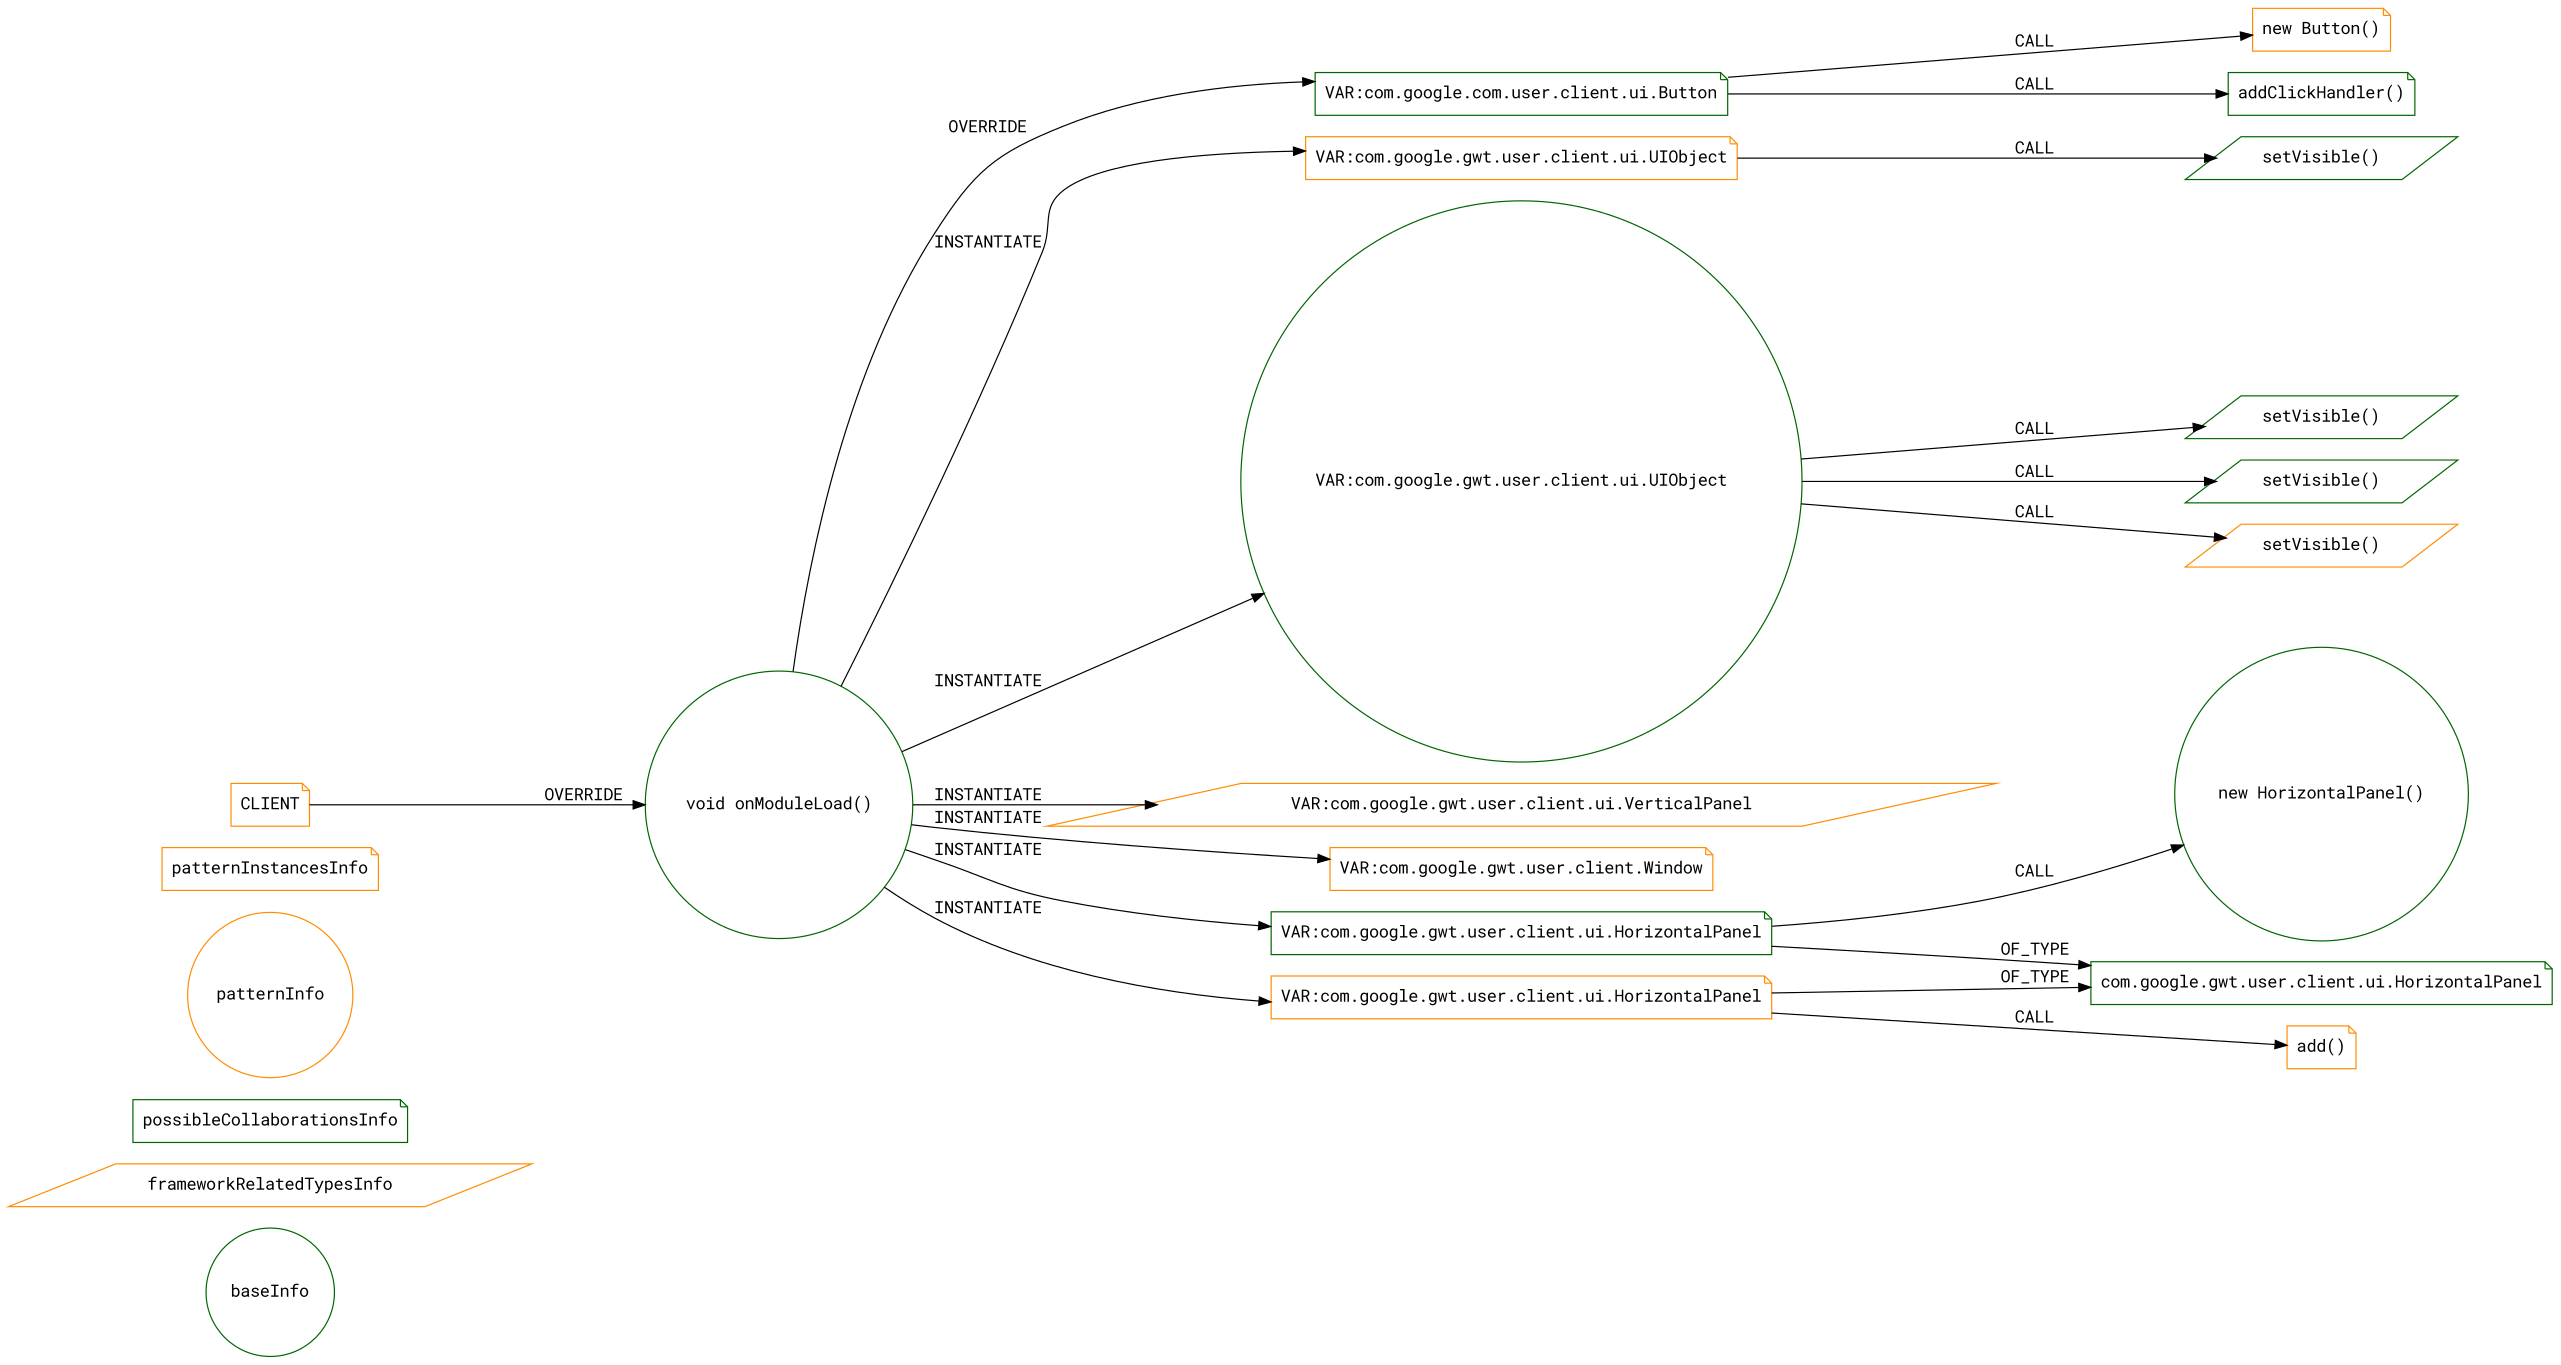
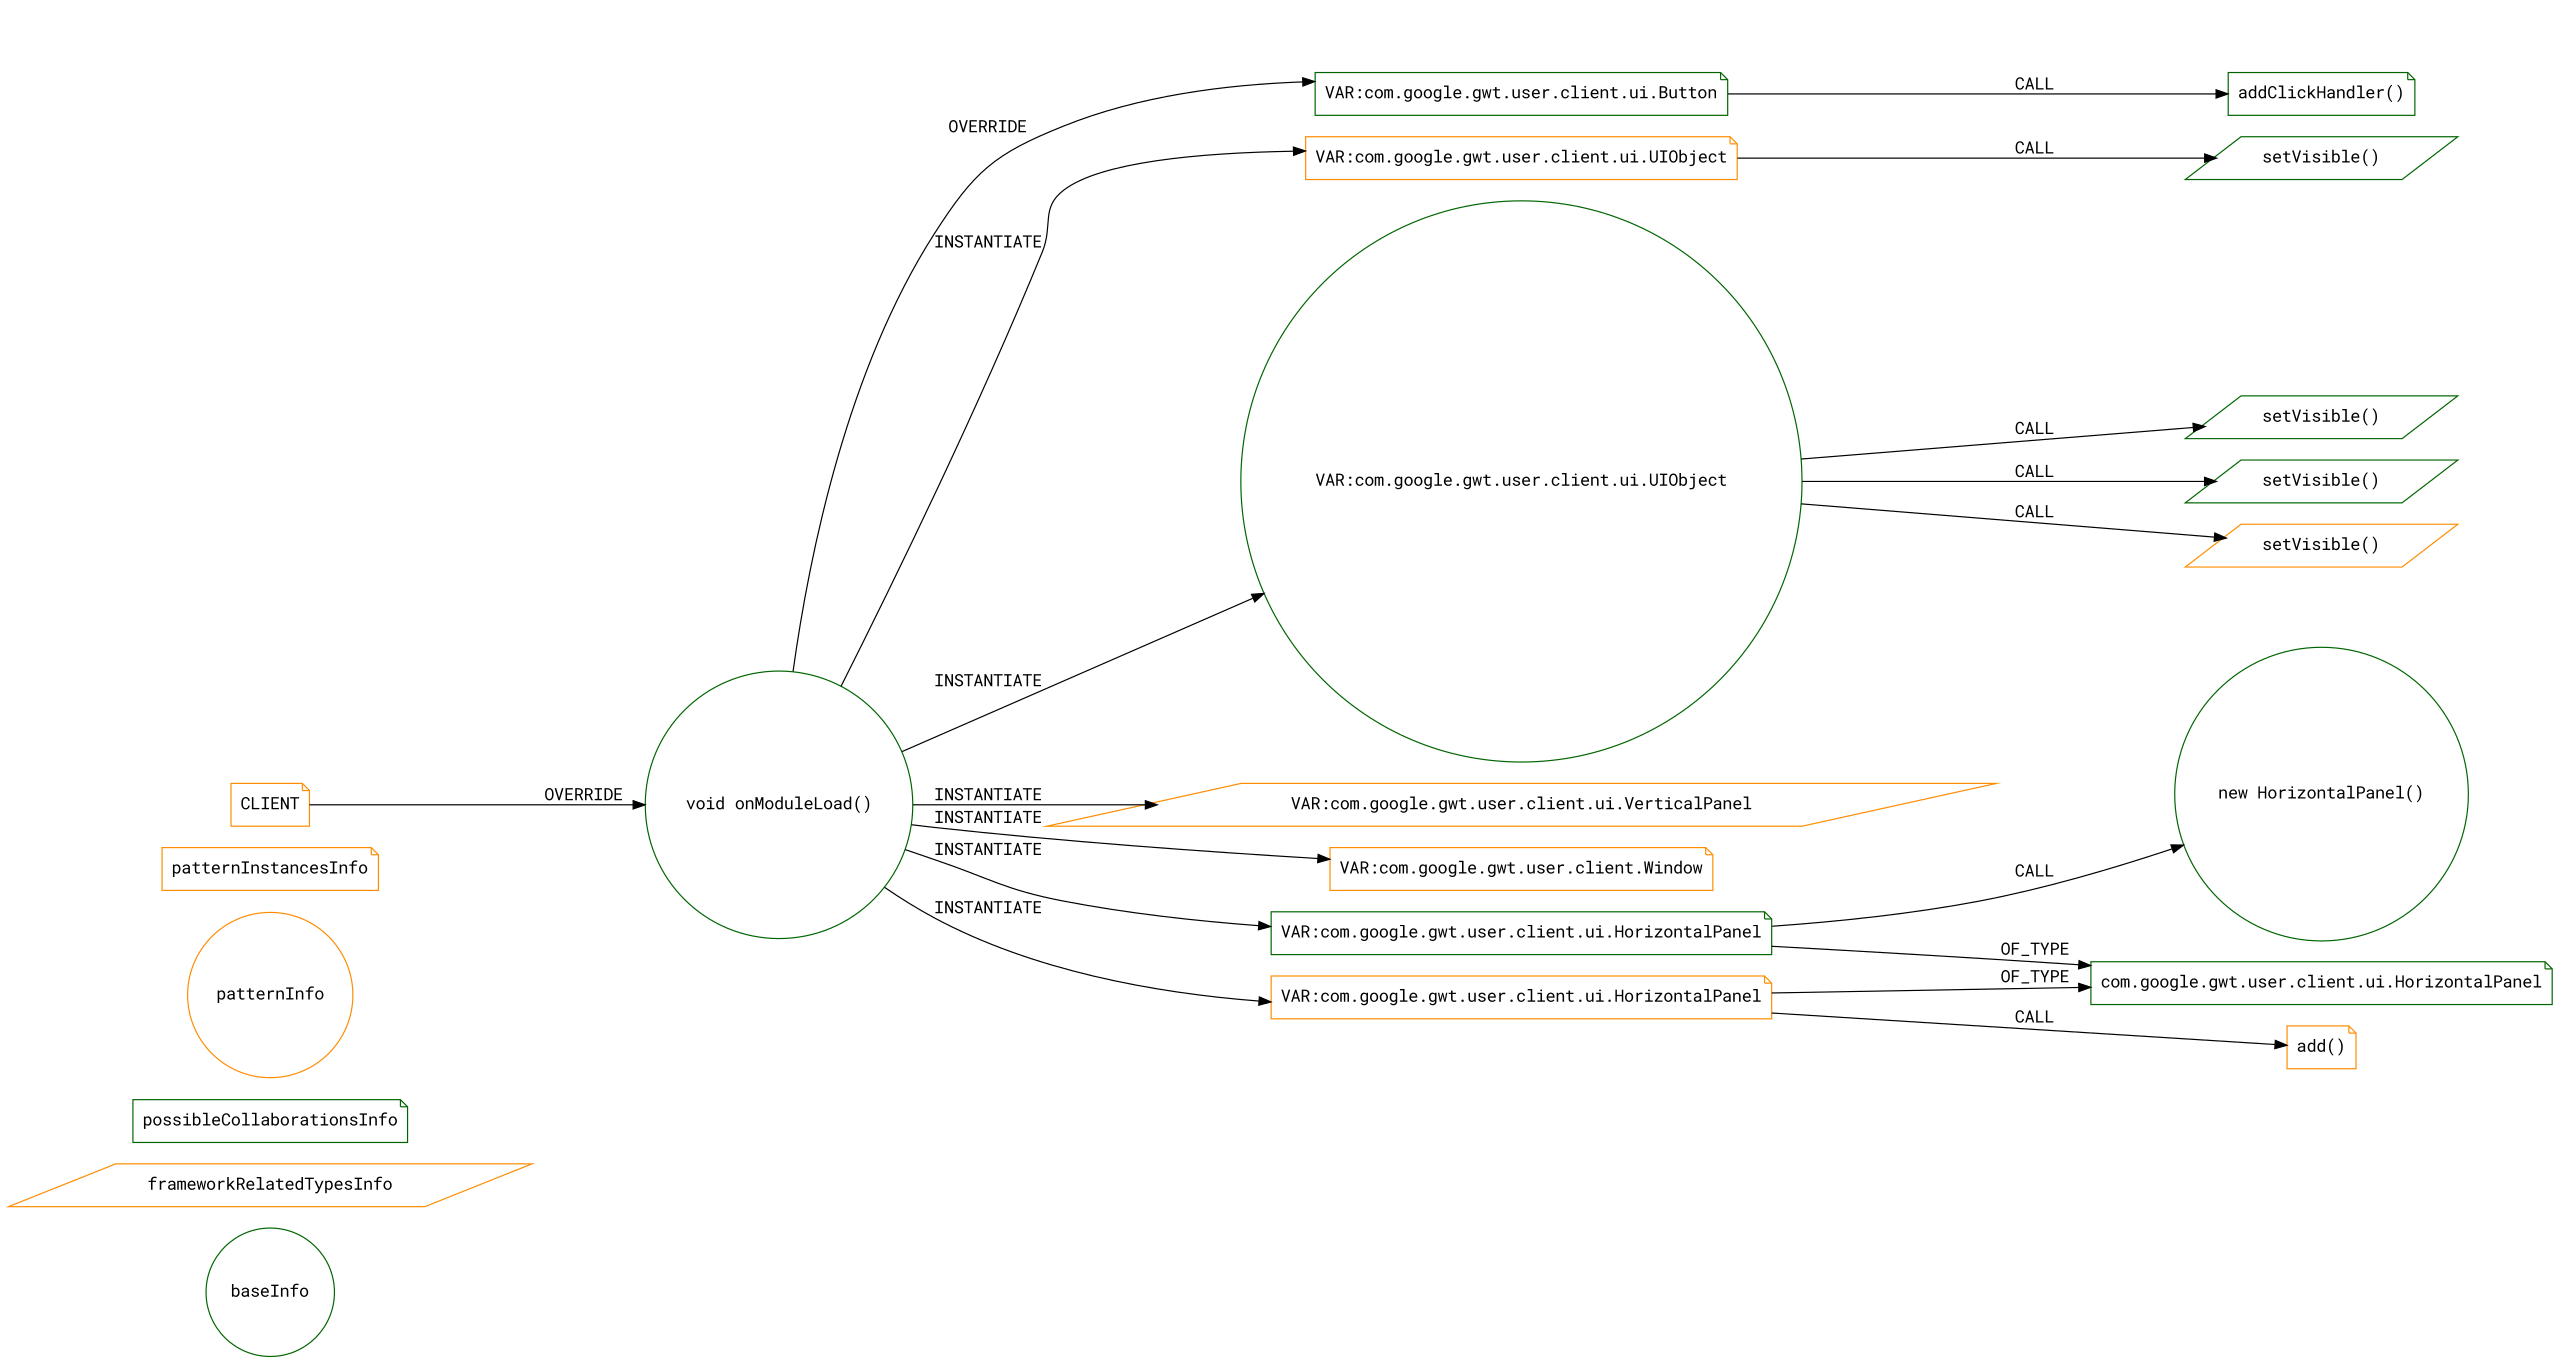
node "new Button()": removed
node "VAR:com.google.com.user.client.ui.Button": label "VAR:com.google.com.user.client.ui.Button" -> "VAR:com.google.gwt.user.client.ui.Button"
